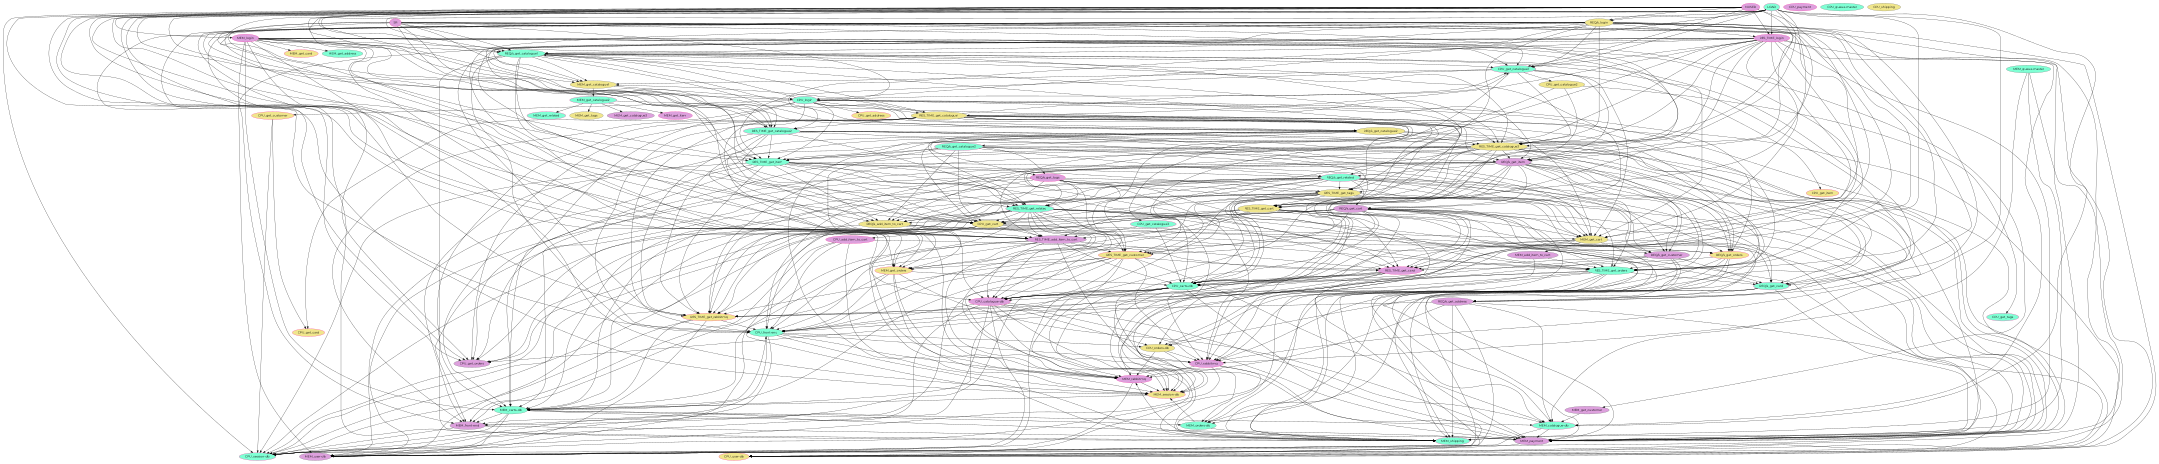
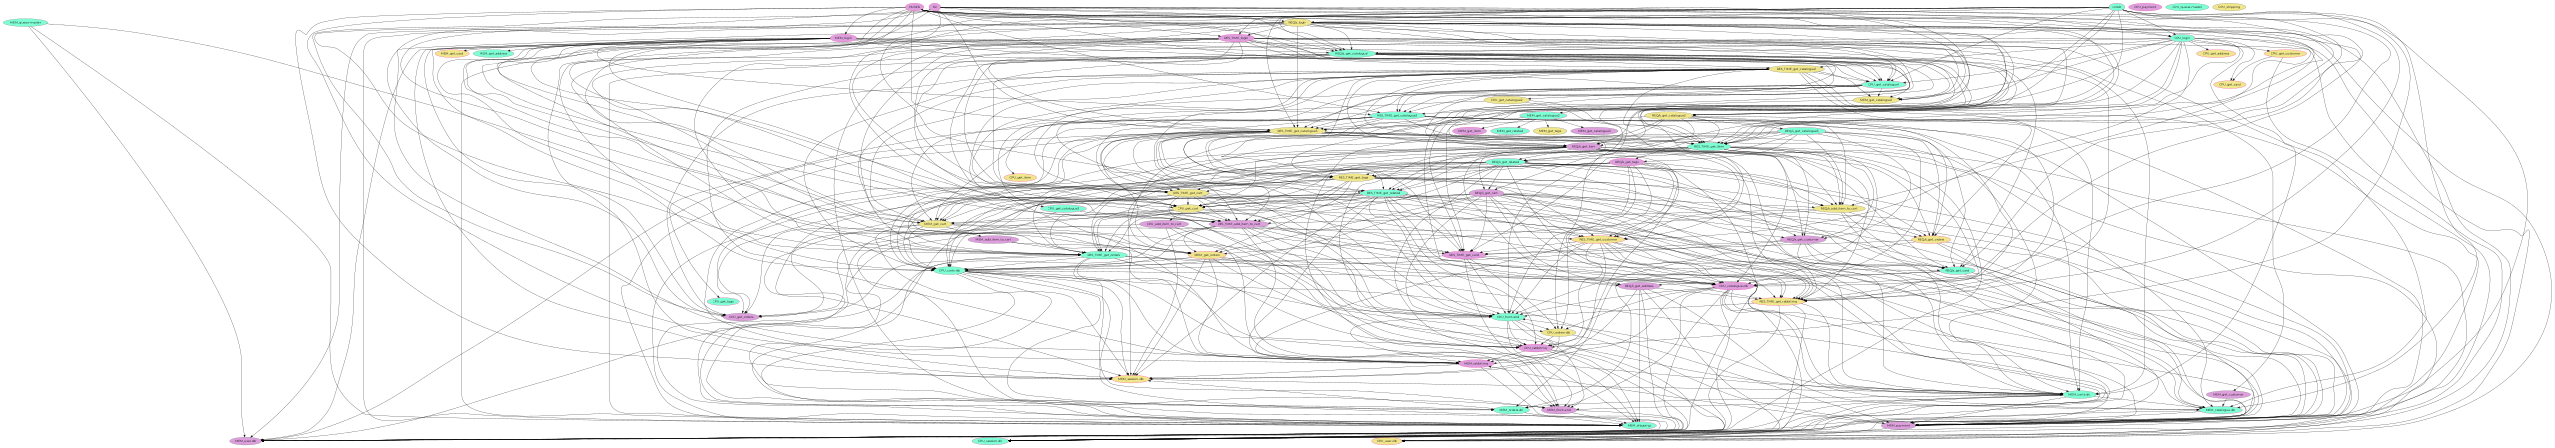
edge "MEM_get_catalogue1" -> "CPU_login": reversed
node "CPU_add_item_to_cart": color deeppink -> gray40
